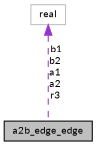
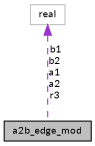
node "a2b_edge_edge": label "a2b_edge_edge" -> "a2b_edge_mod"
